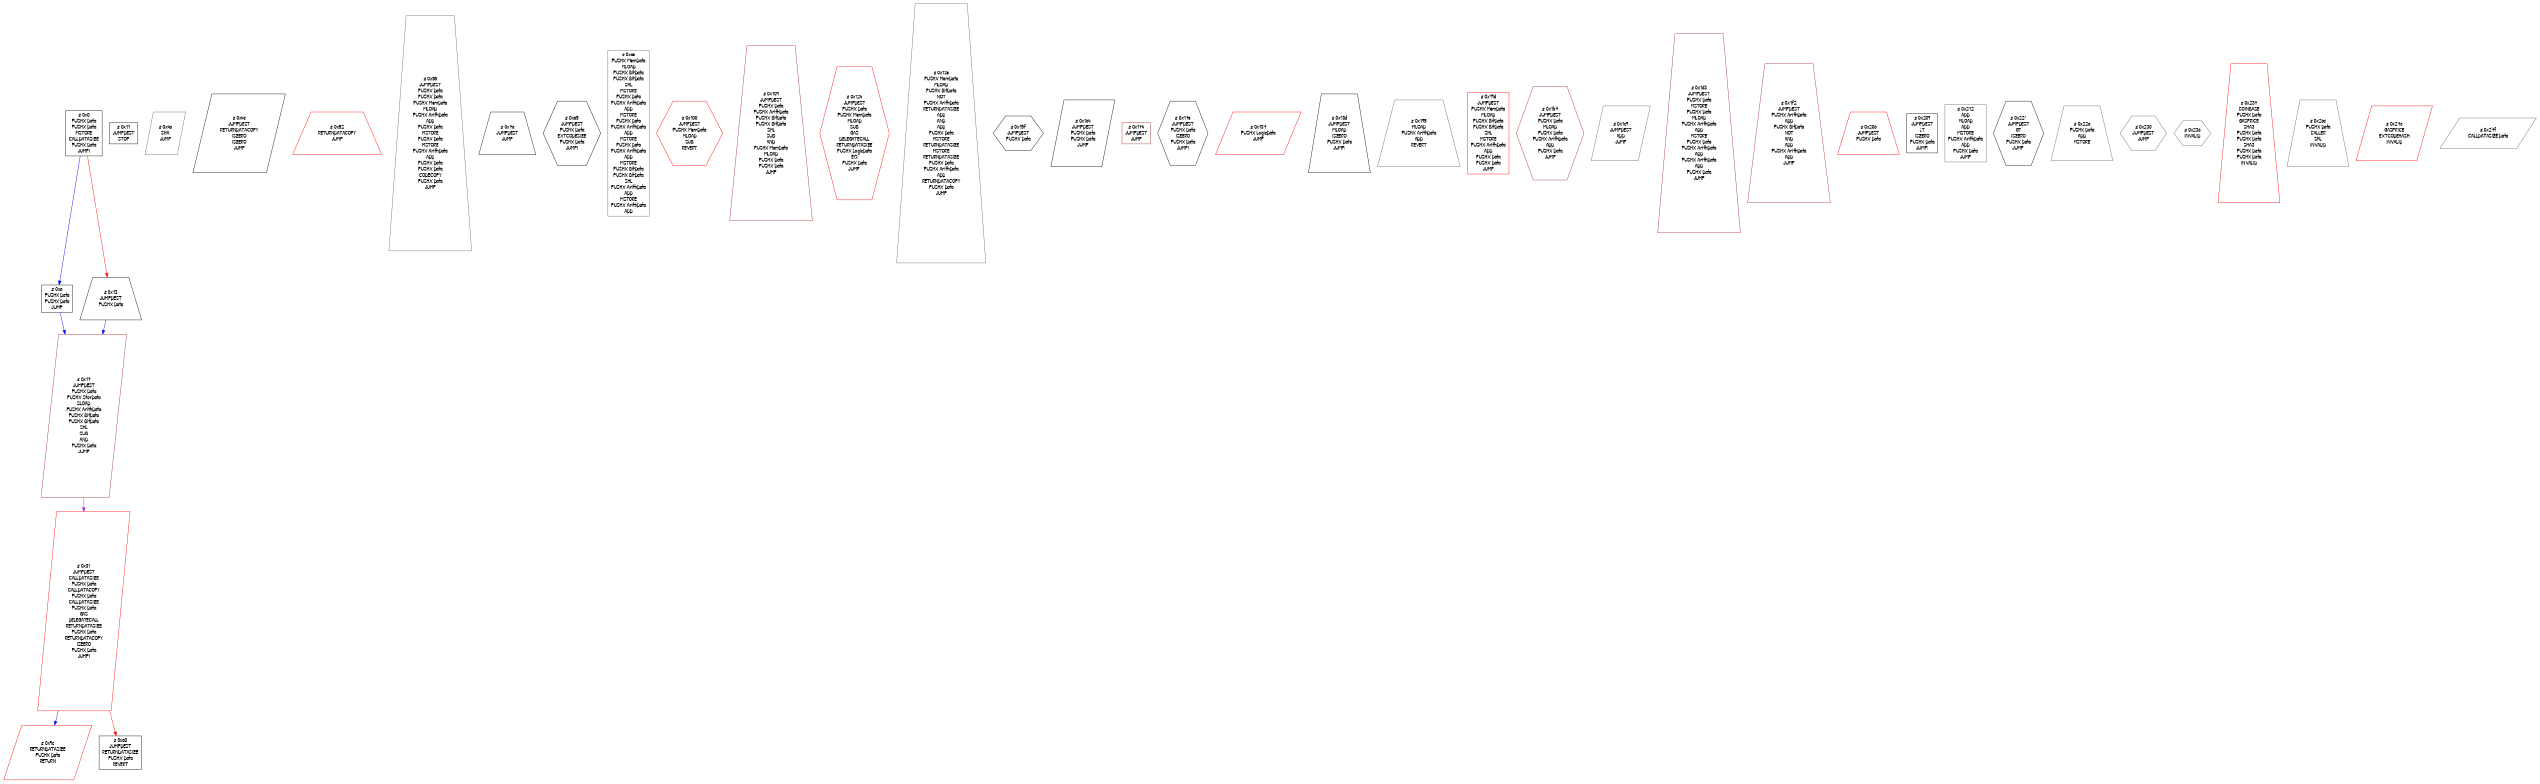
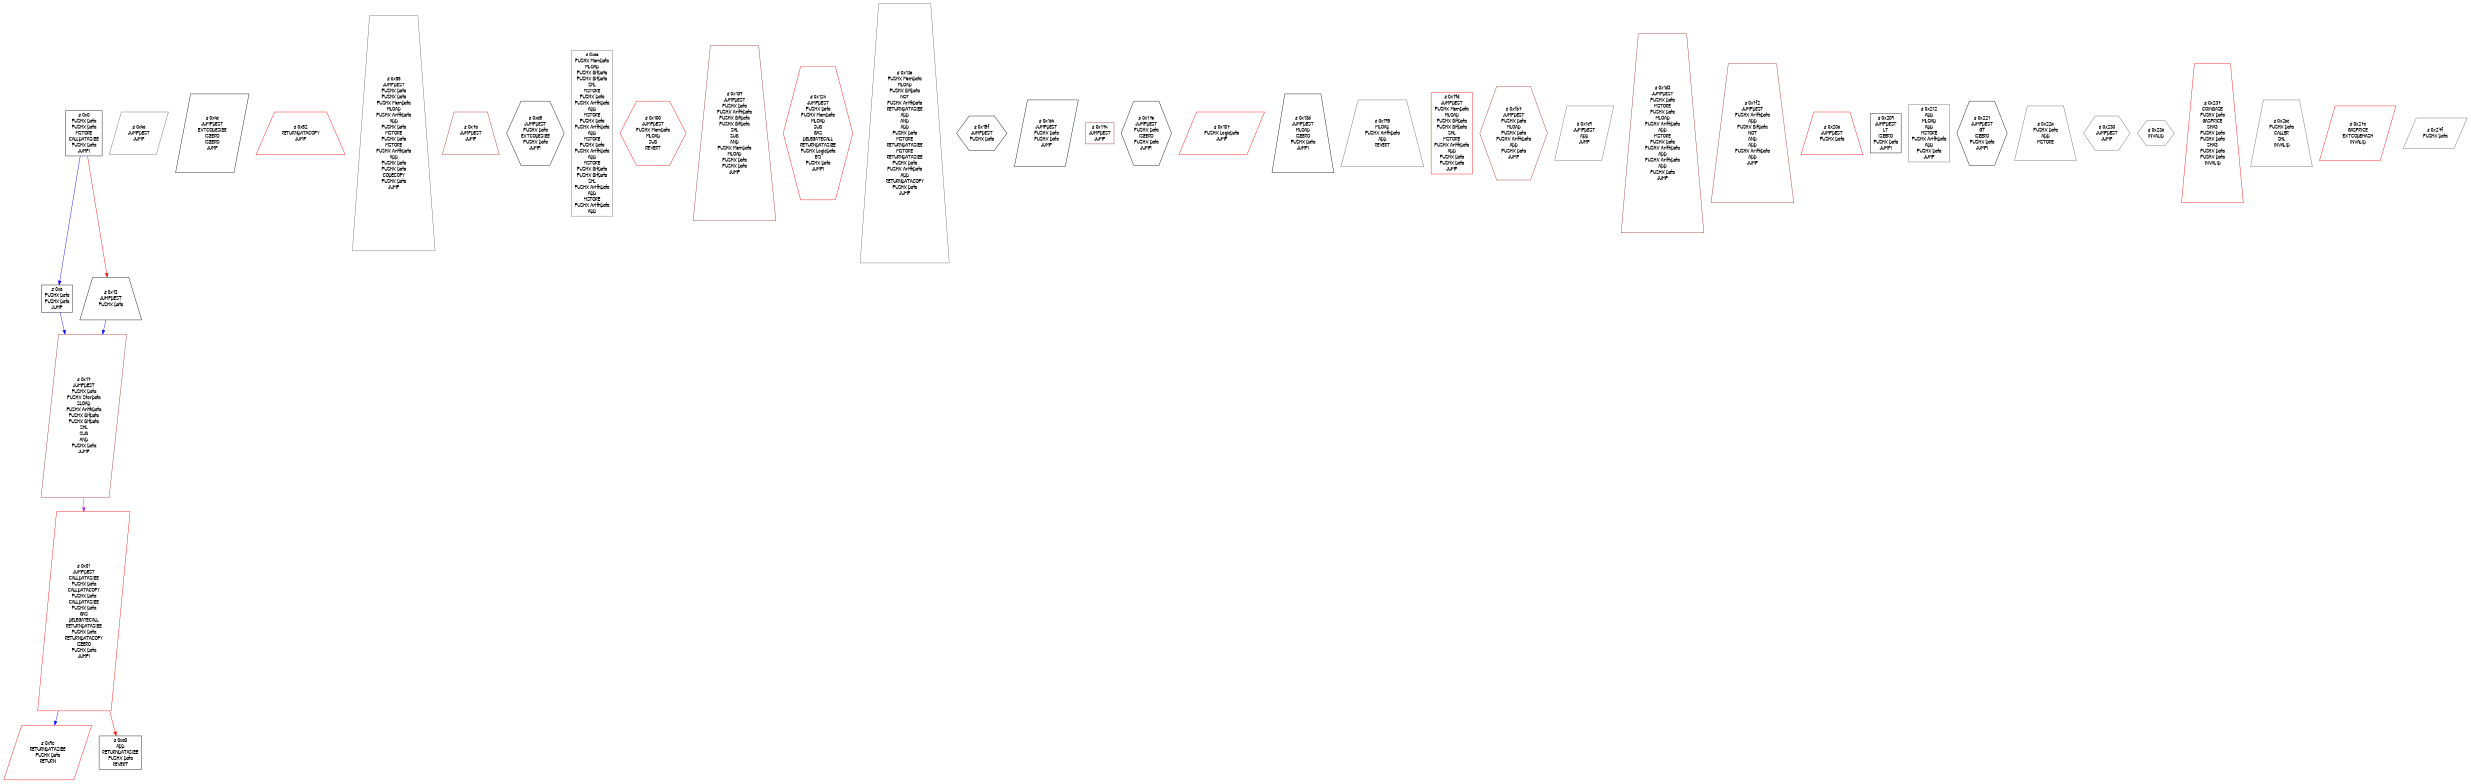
node "# 0x11 JUMPDEST STOP": removed
node "# 0x4a SHA JUMP": label "# 0x4a SHA JUMP" -> "# 0x4a JUMPDEST JUMP"
node "# 0x4c JUMPDEST RETURNDATACOPY ISZERO ISZERO JUMP": label "# 0x4c JUMPDEST RETURNDATACOPY ISZERO ISZERO JUMP" -> "# 0x4c JUMPDEST EXTCODESIZE ISZERO ISZERO JUMP"
node "# 0x7a JUMPDEST JUMP": color black -> brown
node "# 0x27f CALLDATASIZE Data": label "# 0x27f CALLDATASIZE Data" -> "# 0x27f PUSHX Data"
node "# 0xa0 JUMPDEST RETURNDATASIZE PUSHX Data REVERT": label "# 0xa0 JUMPDEST RETURNDATASIZE PUSHX Data REVERT" -> "# 0xa0 ADD RETURNDATASIZE PUSHX Data REVERT"
